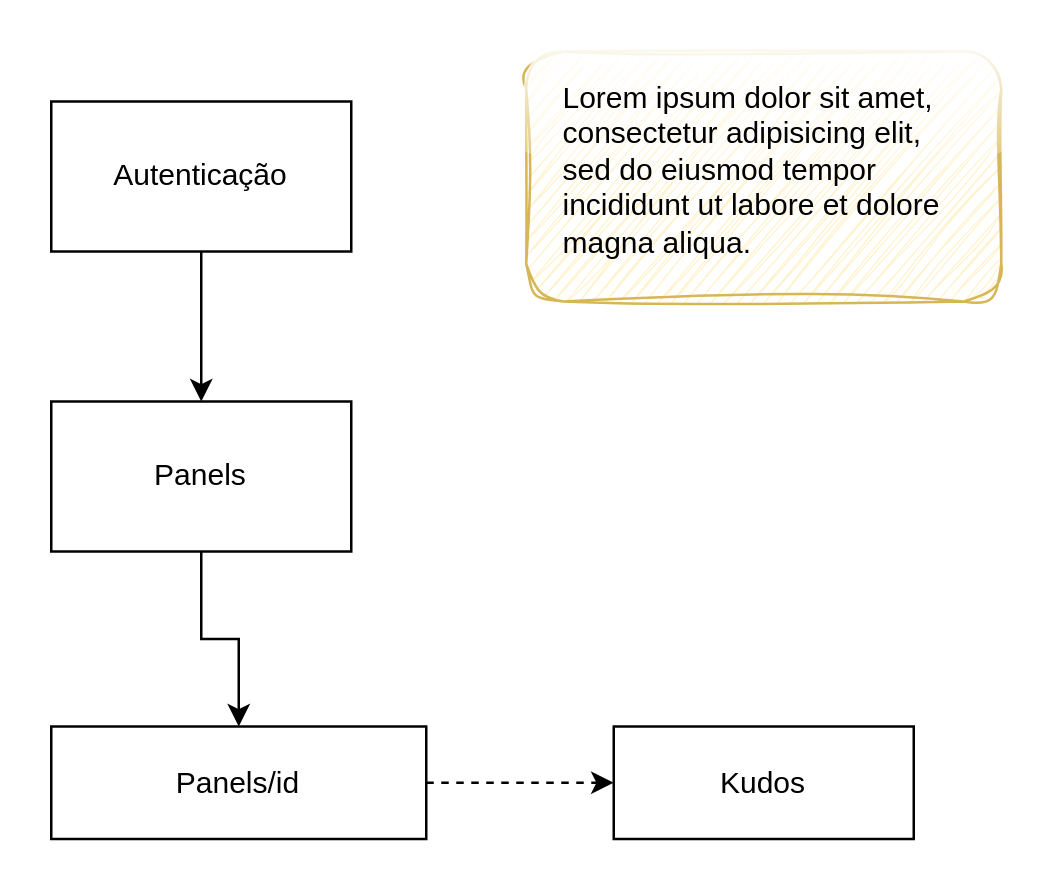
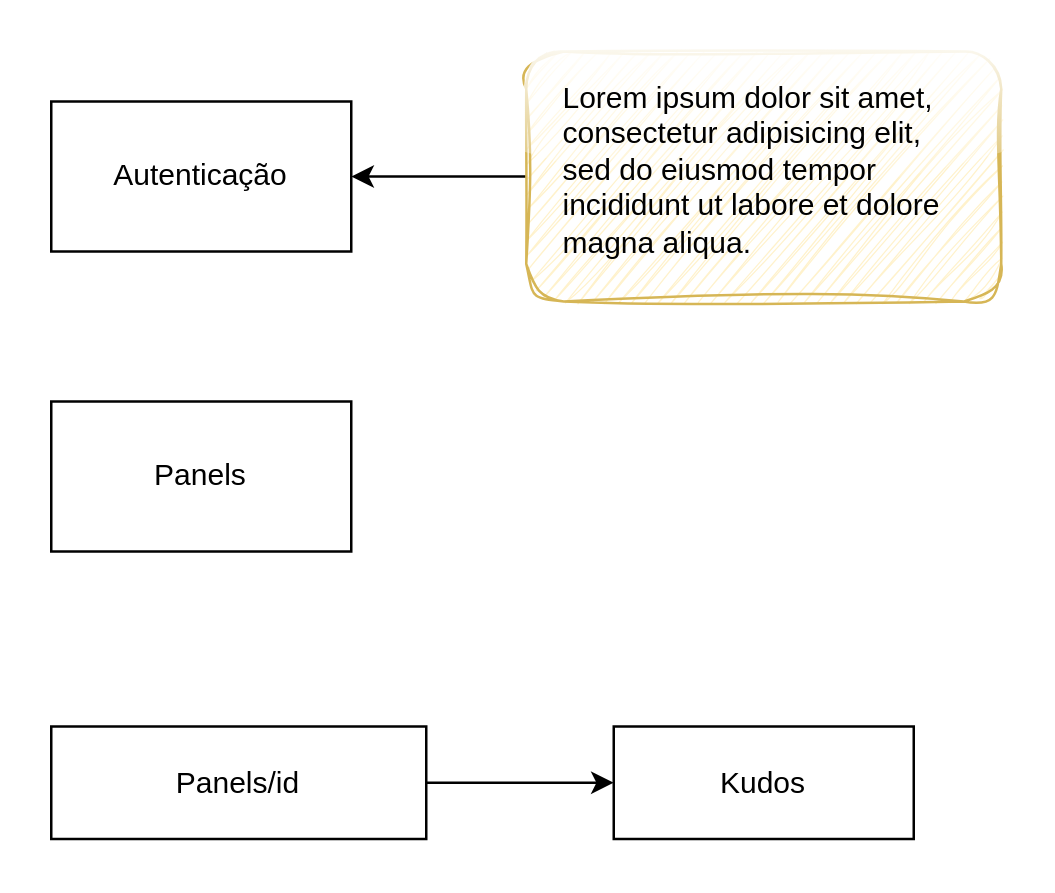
edge "Lorem ipsum dolor sit amet, consectetur adipisicing elit, sed do eiusmod tempor incididunt ut labore et dolore magna aliqua." -> "Autenticação": added
edge "Autenticação" -> "Panels": removed
edge "Panels" -> "Panels/id": removed
edge "Panels/id" -> "Kudos": style dashed -> solid
